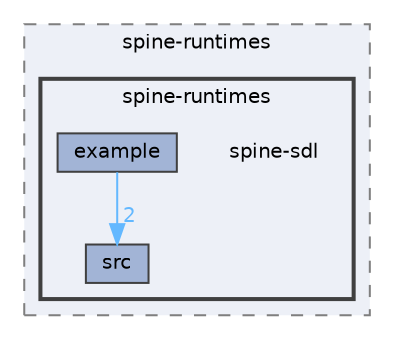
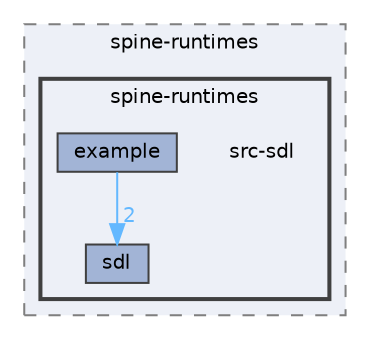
node "spine-sdl": label "spine-sdl" -> "src-sdl"
node "src": label "src" -> "sdl"
